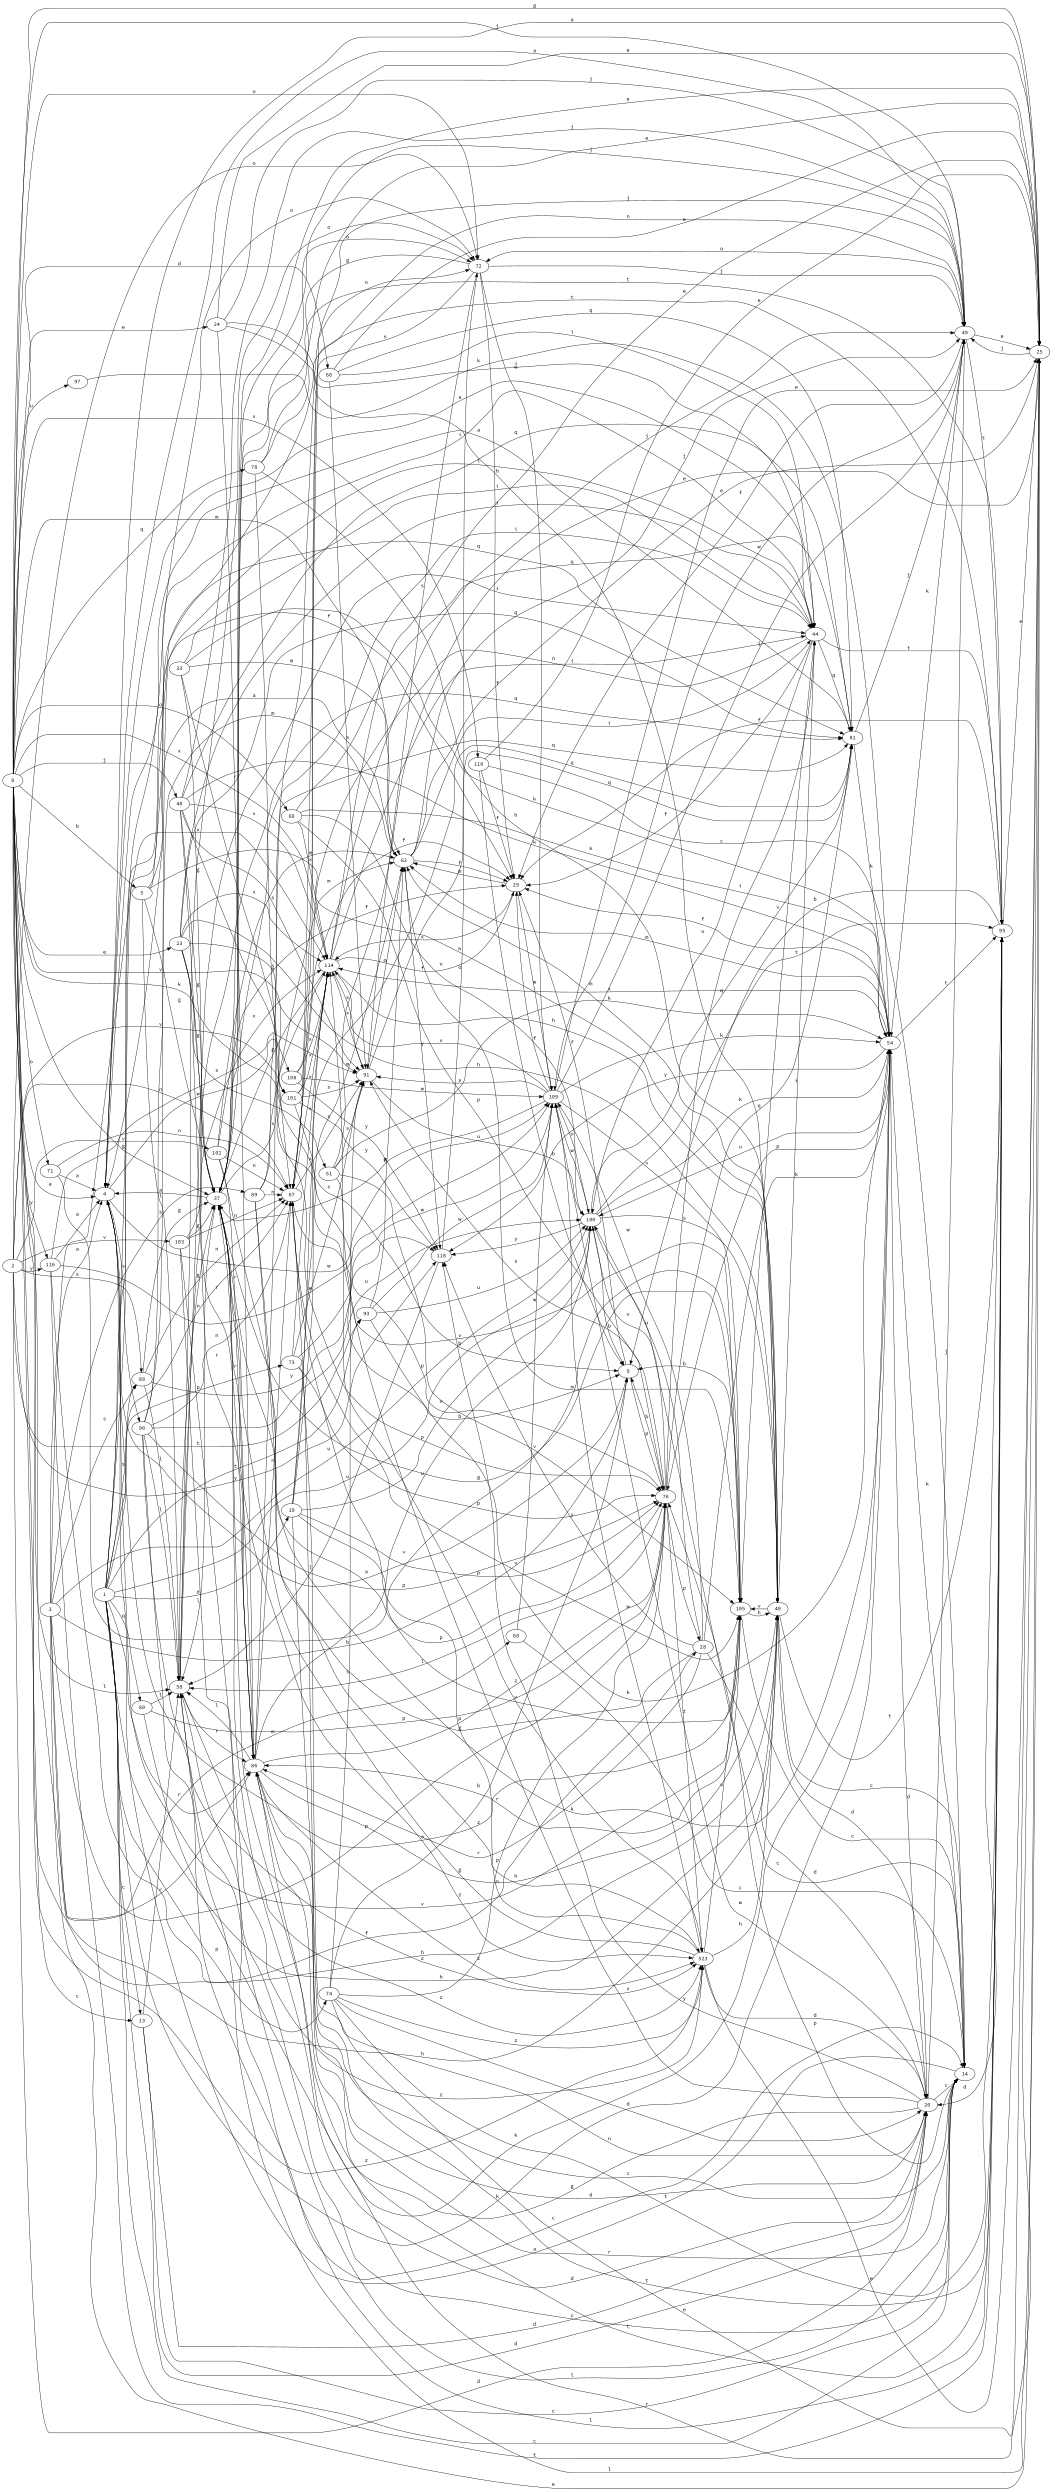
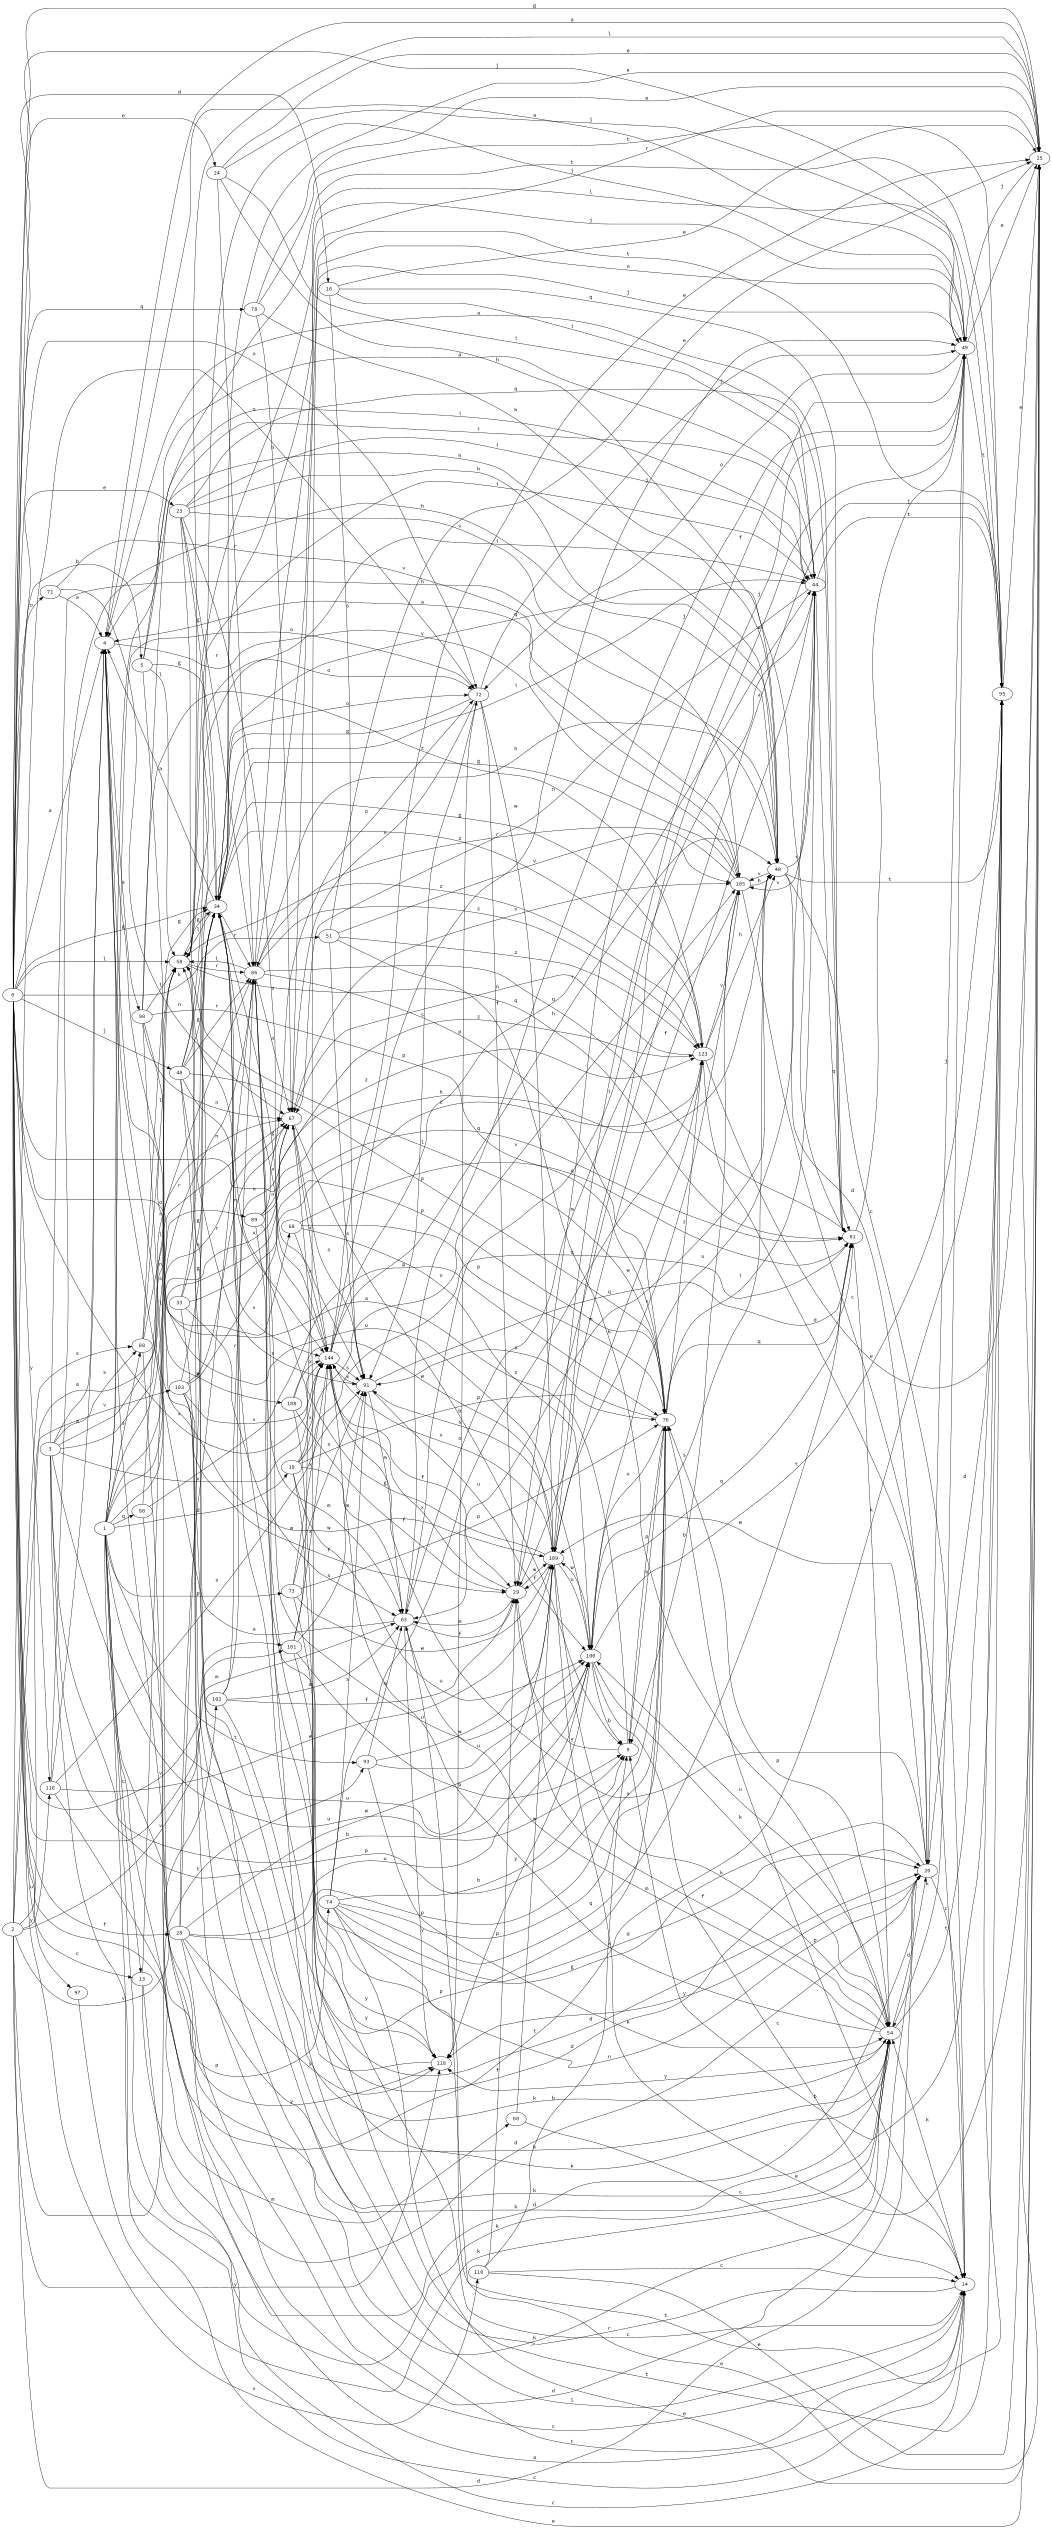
node "66": label "66" -> "16"
edge "90" -> "63": removed, label "m"
edge "68" -> "54": now "103" -> "54"
node "114": label "114" -> "144"
node "37": label "37" -> "34"
edge "76" -> "28": reversed
edge "74" -> "81": added, label "q"
node "523": label "523" -> "123"
